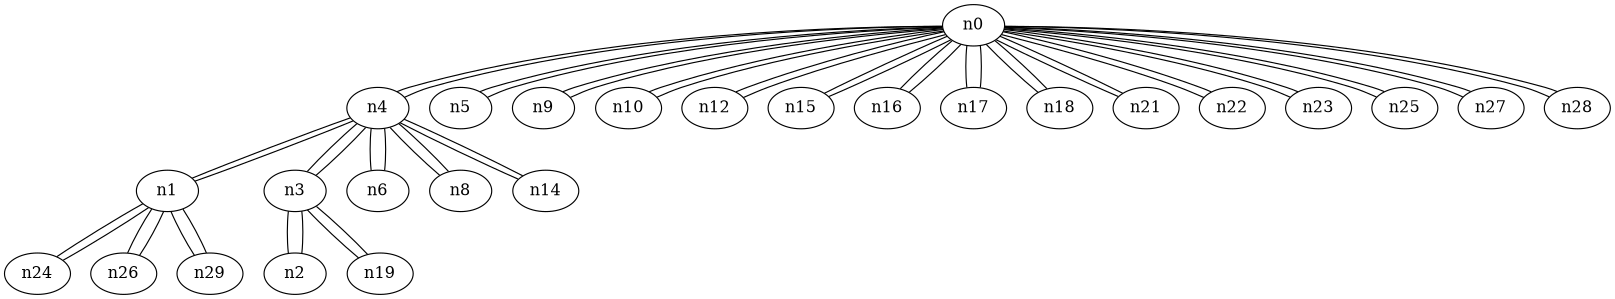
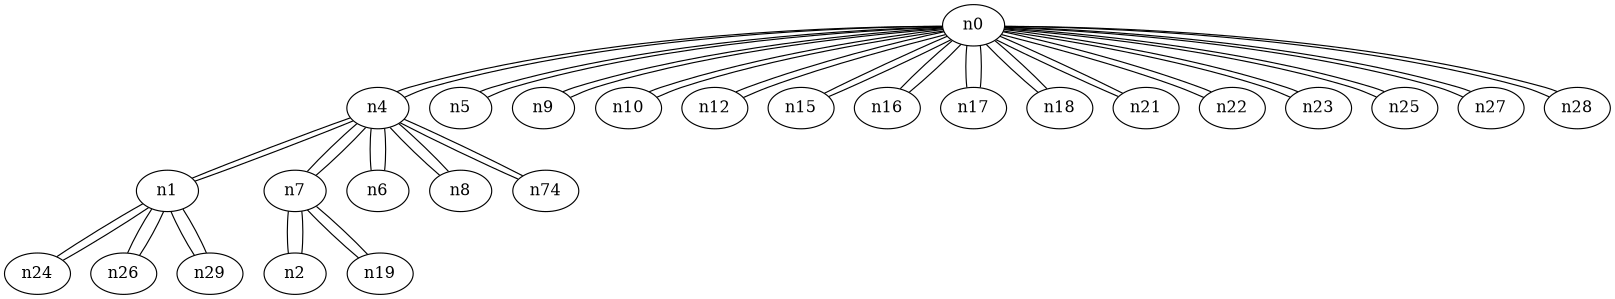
node "n3": label "n3" -> "n7"
node "n14": label "n14" -> "n74"
